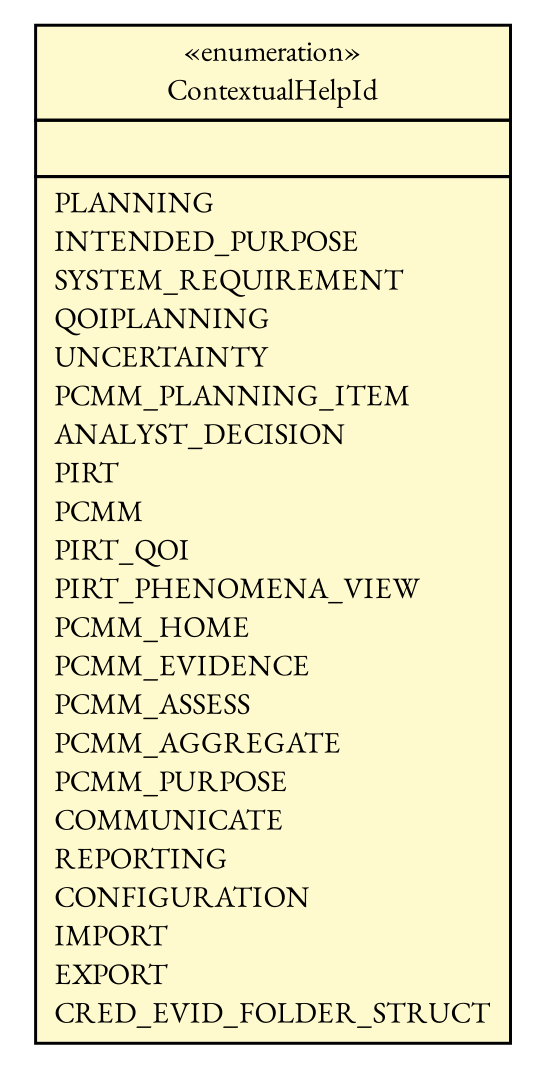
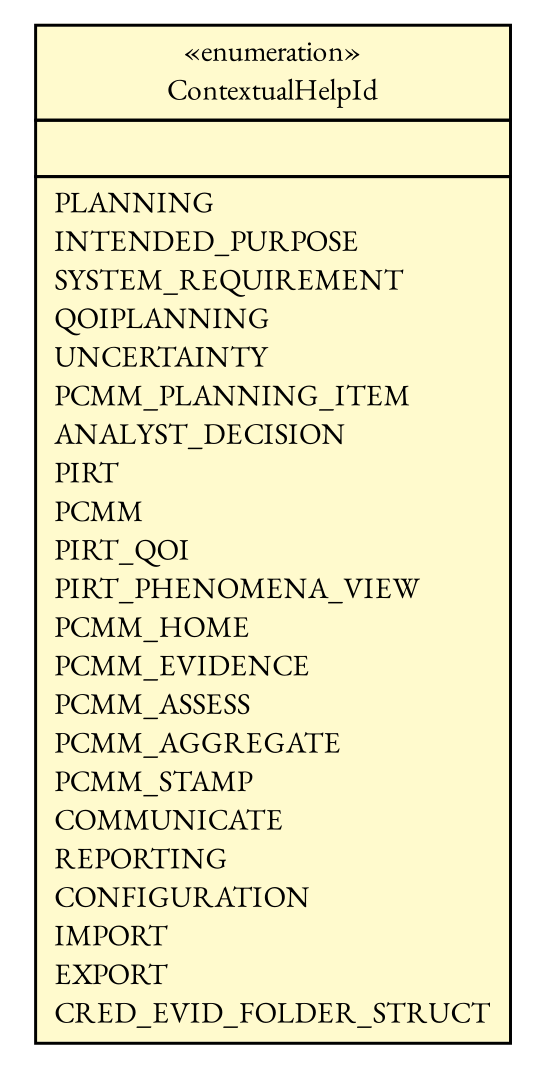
node "ContextualHelpId": text "PCMM_PURPOSE" -> "PCMM_STAMP"
